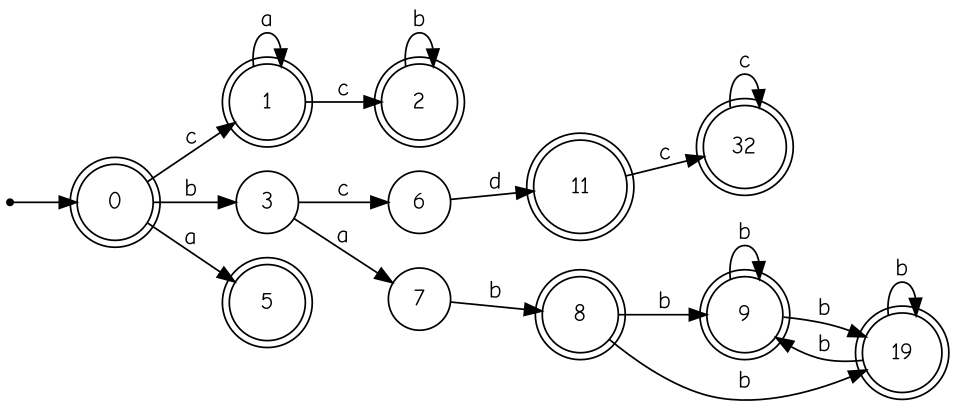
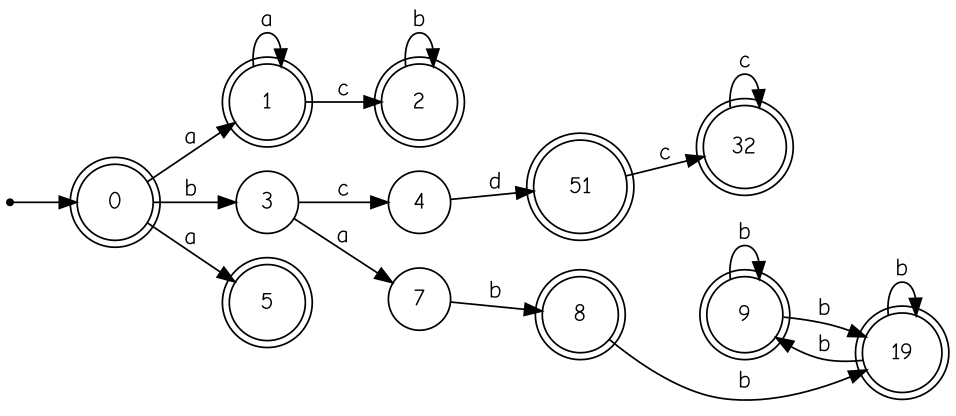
edge "0" -> "1": label "c" -> "a"
node "11": label "11" -> "51"
node "6": label "6" -> "4"
edge "8" -> "9": removed, label "b"
